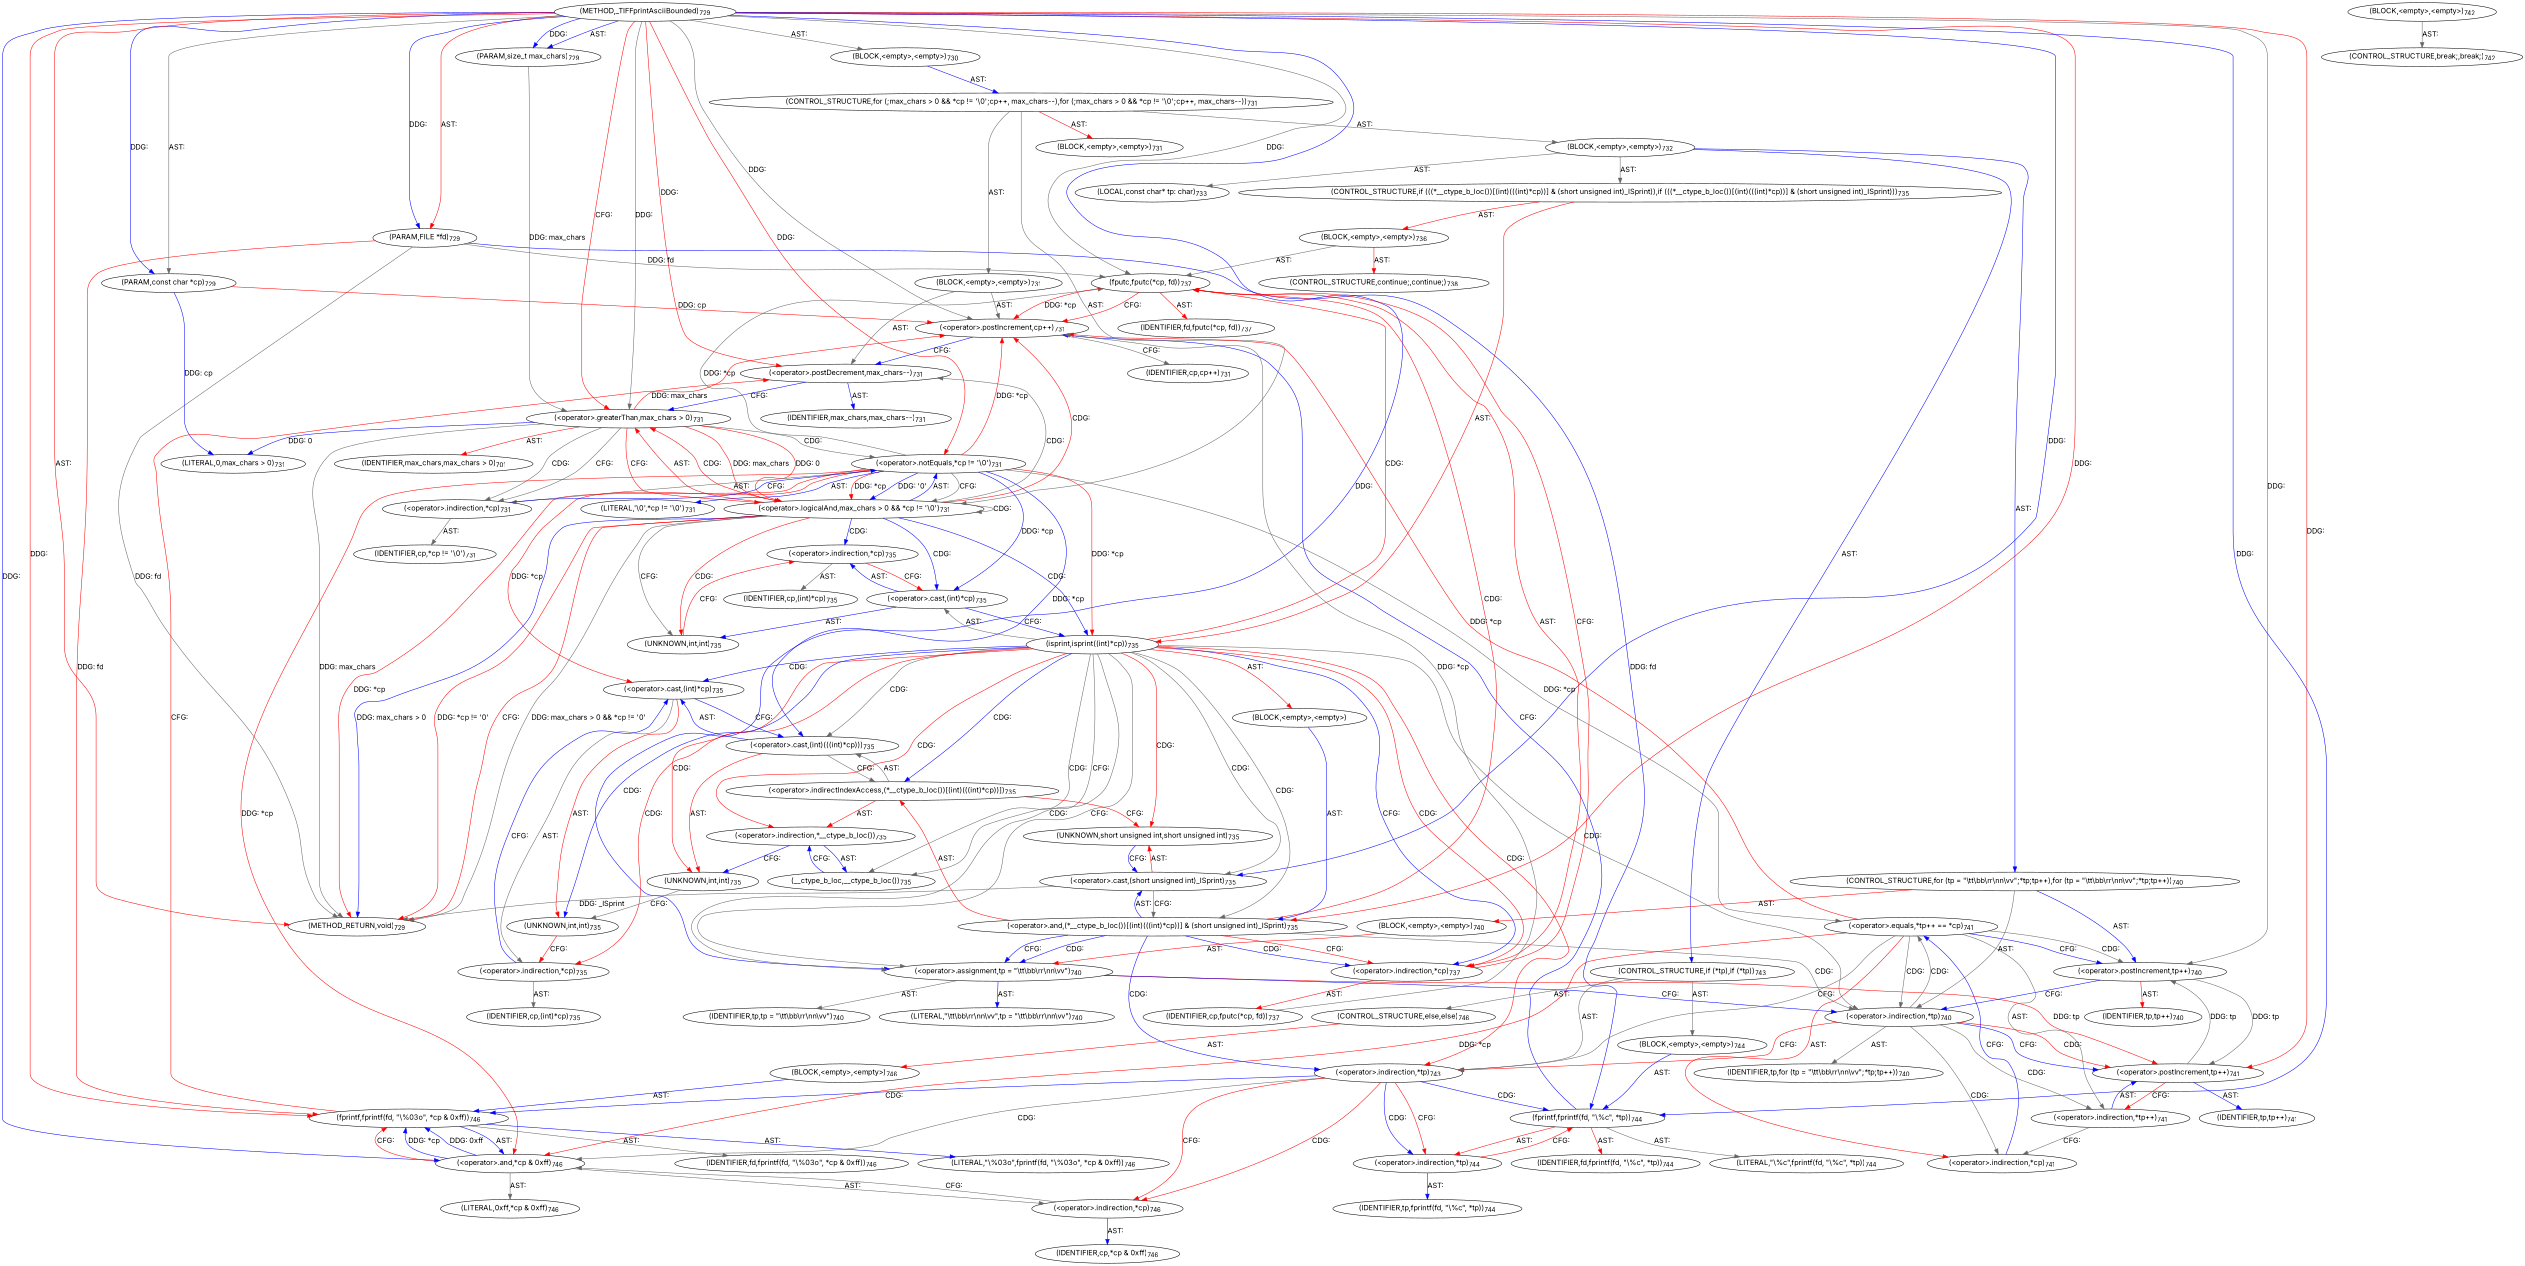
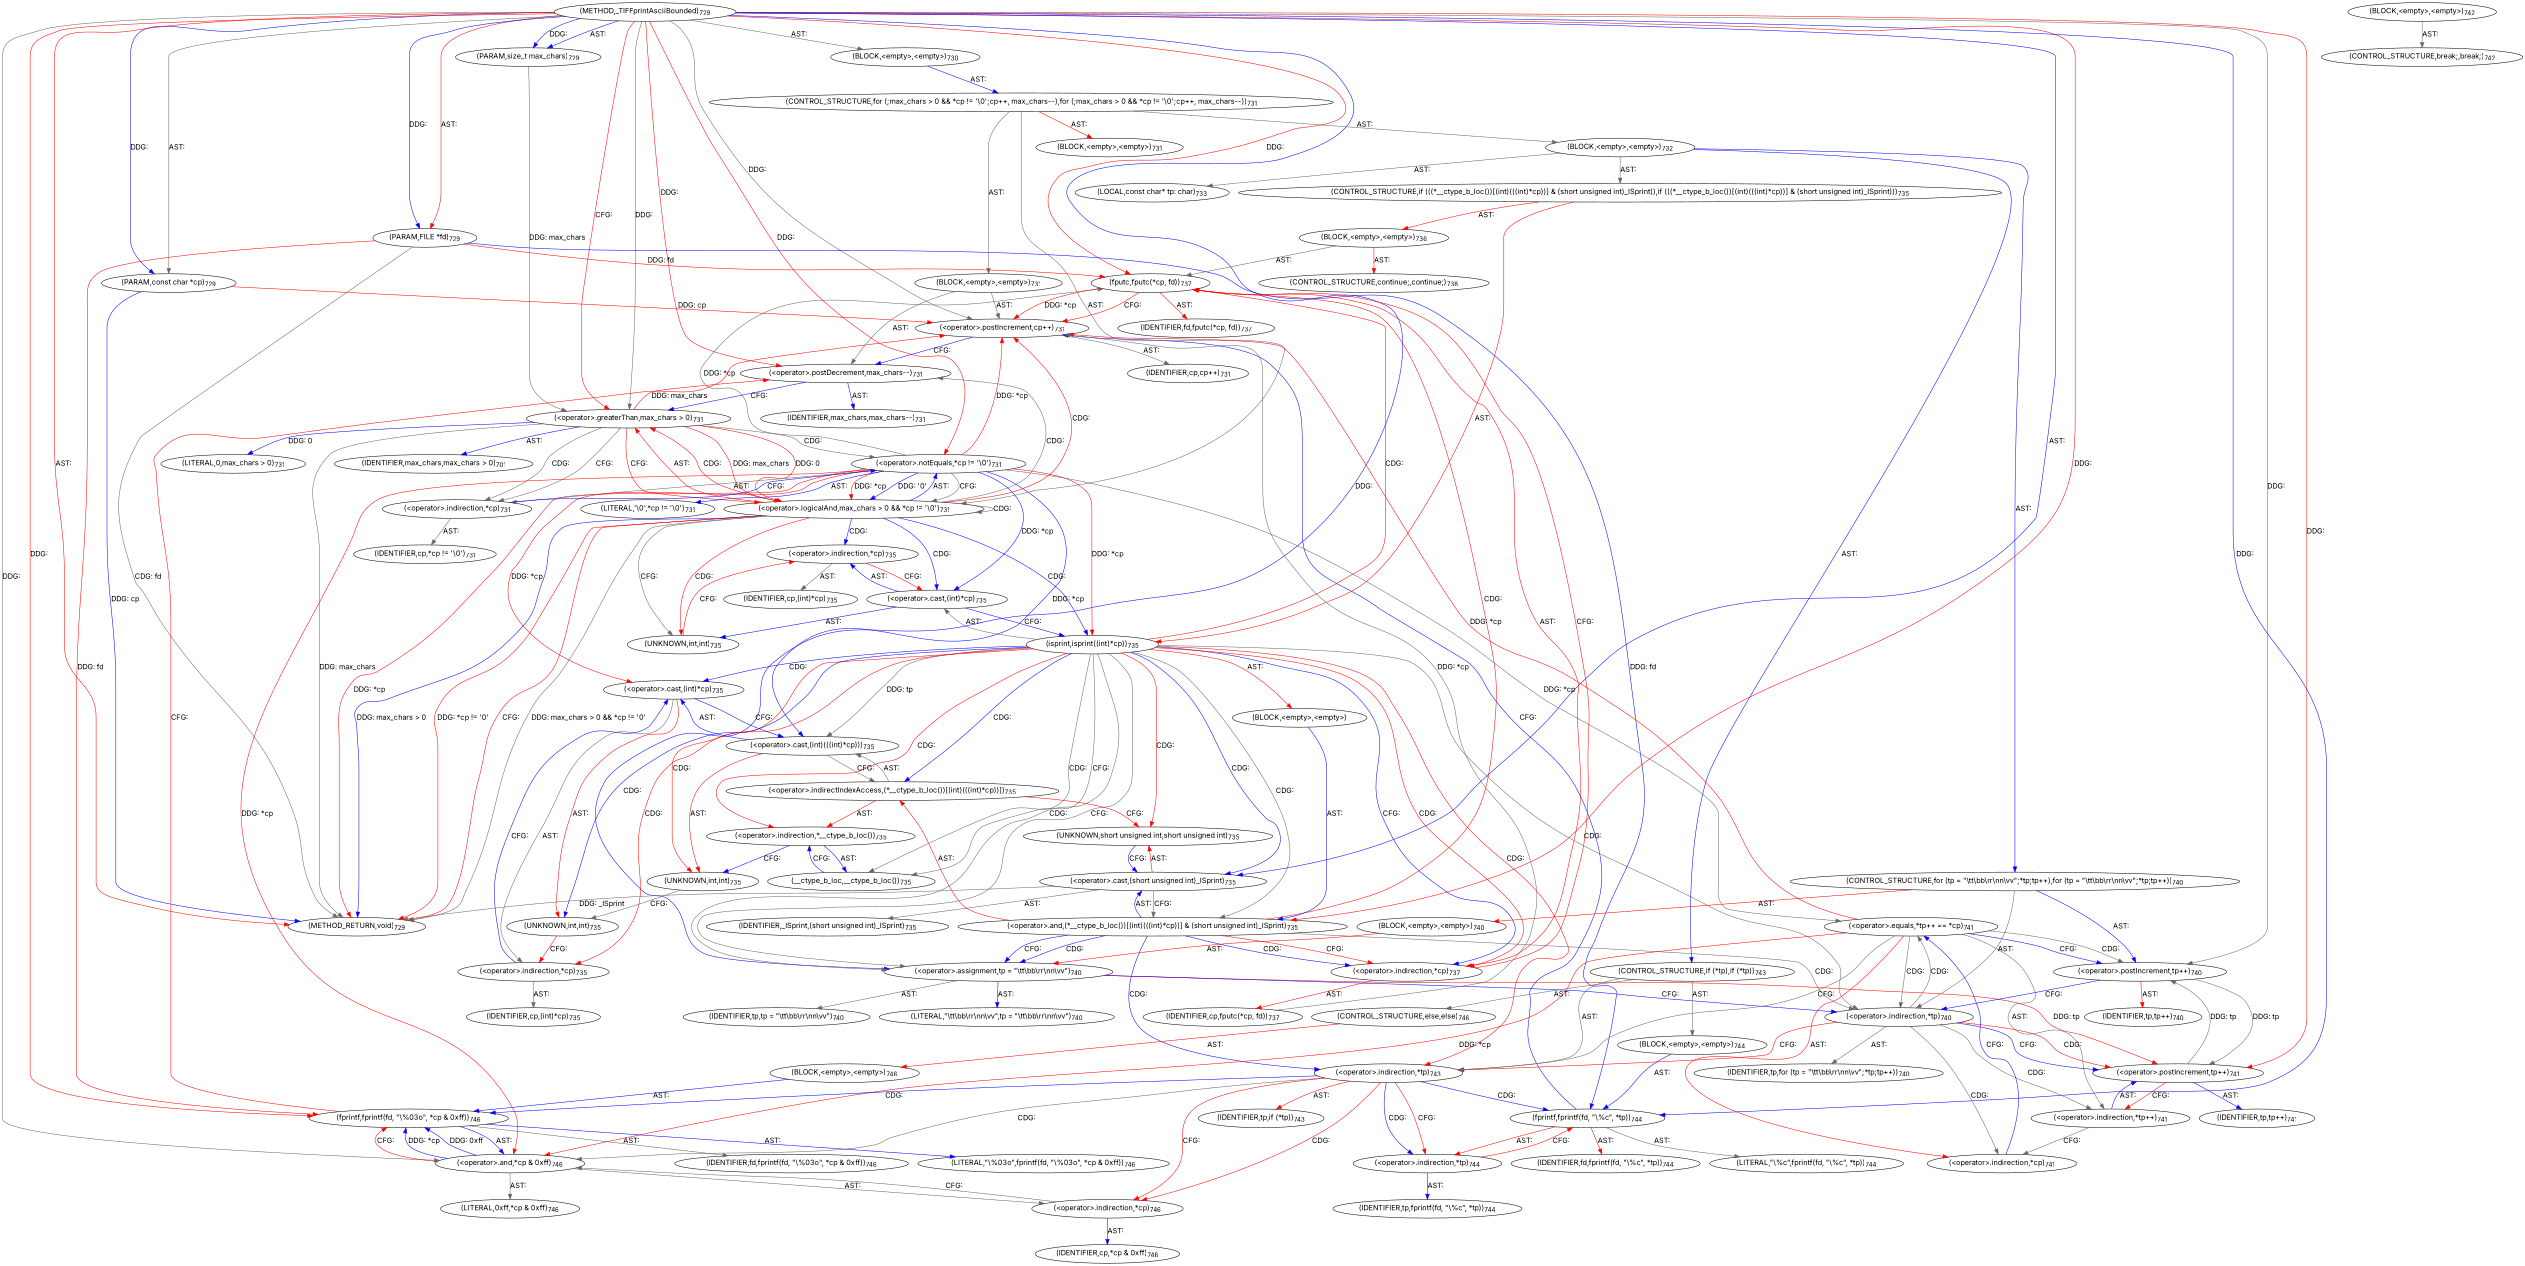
edge "(METHOD,_TIFFprintAsciiBounded)" -> "(fputc,fputc(*cp, fd))": color gray40 -> red
edge "(PARAM,FILE *fd)" -> "(fputc,fputc(*cp, fd))": color gray40 -> red
edge "(<operator>.postIncrement,cp++)" -> "(IDENTIFIER,cp,cp++)": label "CFG: " -> "AST: "
edge "(PARAM,const char *cp)" -> "(LITERAL,0,max_chars > 0)": now "(PARAM,const char *cp)" -> "(METHOD_RETURN,void)"
edge "(<operator>.greaterThan,max_chars > 0)" -> "(IDENTIFIER,max_chars,max_chars > 0)": color red -> blue
edge "(METHOD,_TIFFprintAsciiBounded)" -> "(<operator>.cast,(short unsigned int)_ISprint)": label "DDG: " -> "AST: "
edge "(METHOD,_TIFFprintAsciiBounded)" -> "(<operator>.and,*cp & 0xff)": color blue -> gray40
edge "(PARAM,FILE *fd)" -> "(METHOD_RETURN,void)": label "DDG: fd" -> "CDG: fd"
edge "(isprint,isprint((int)*cp))" -> "(<operator>.cast,(int)(((int)*cp)))": label "CDG: " -> "DDG: tp"
edge "(isprint,isprint((int)*cp))" -> "(<operator>.cast,(short unsigned int)_ISprint)": color gray40 -> blue
node "(IDENTIFIER,_ISprint,(short unsigned int)_ISprint)": added
node "(IDENTIFIER,tp,if (*tp))": added
